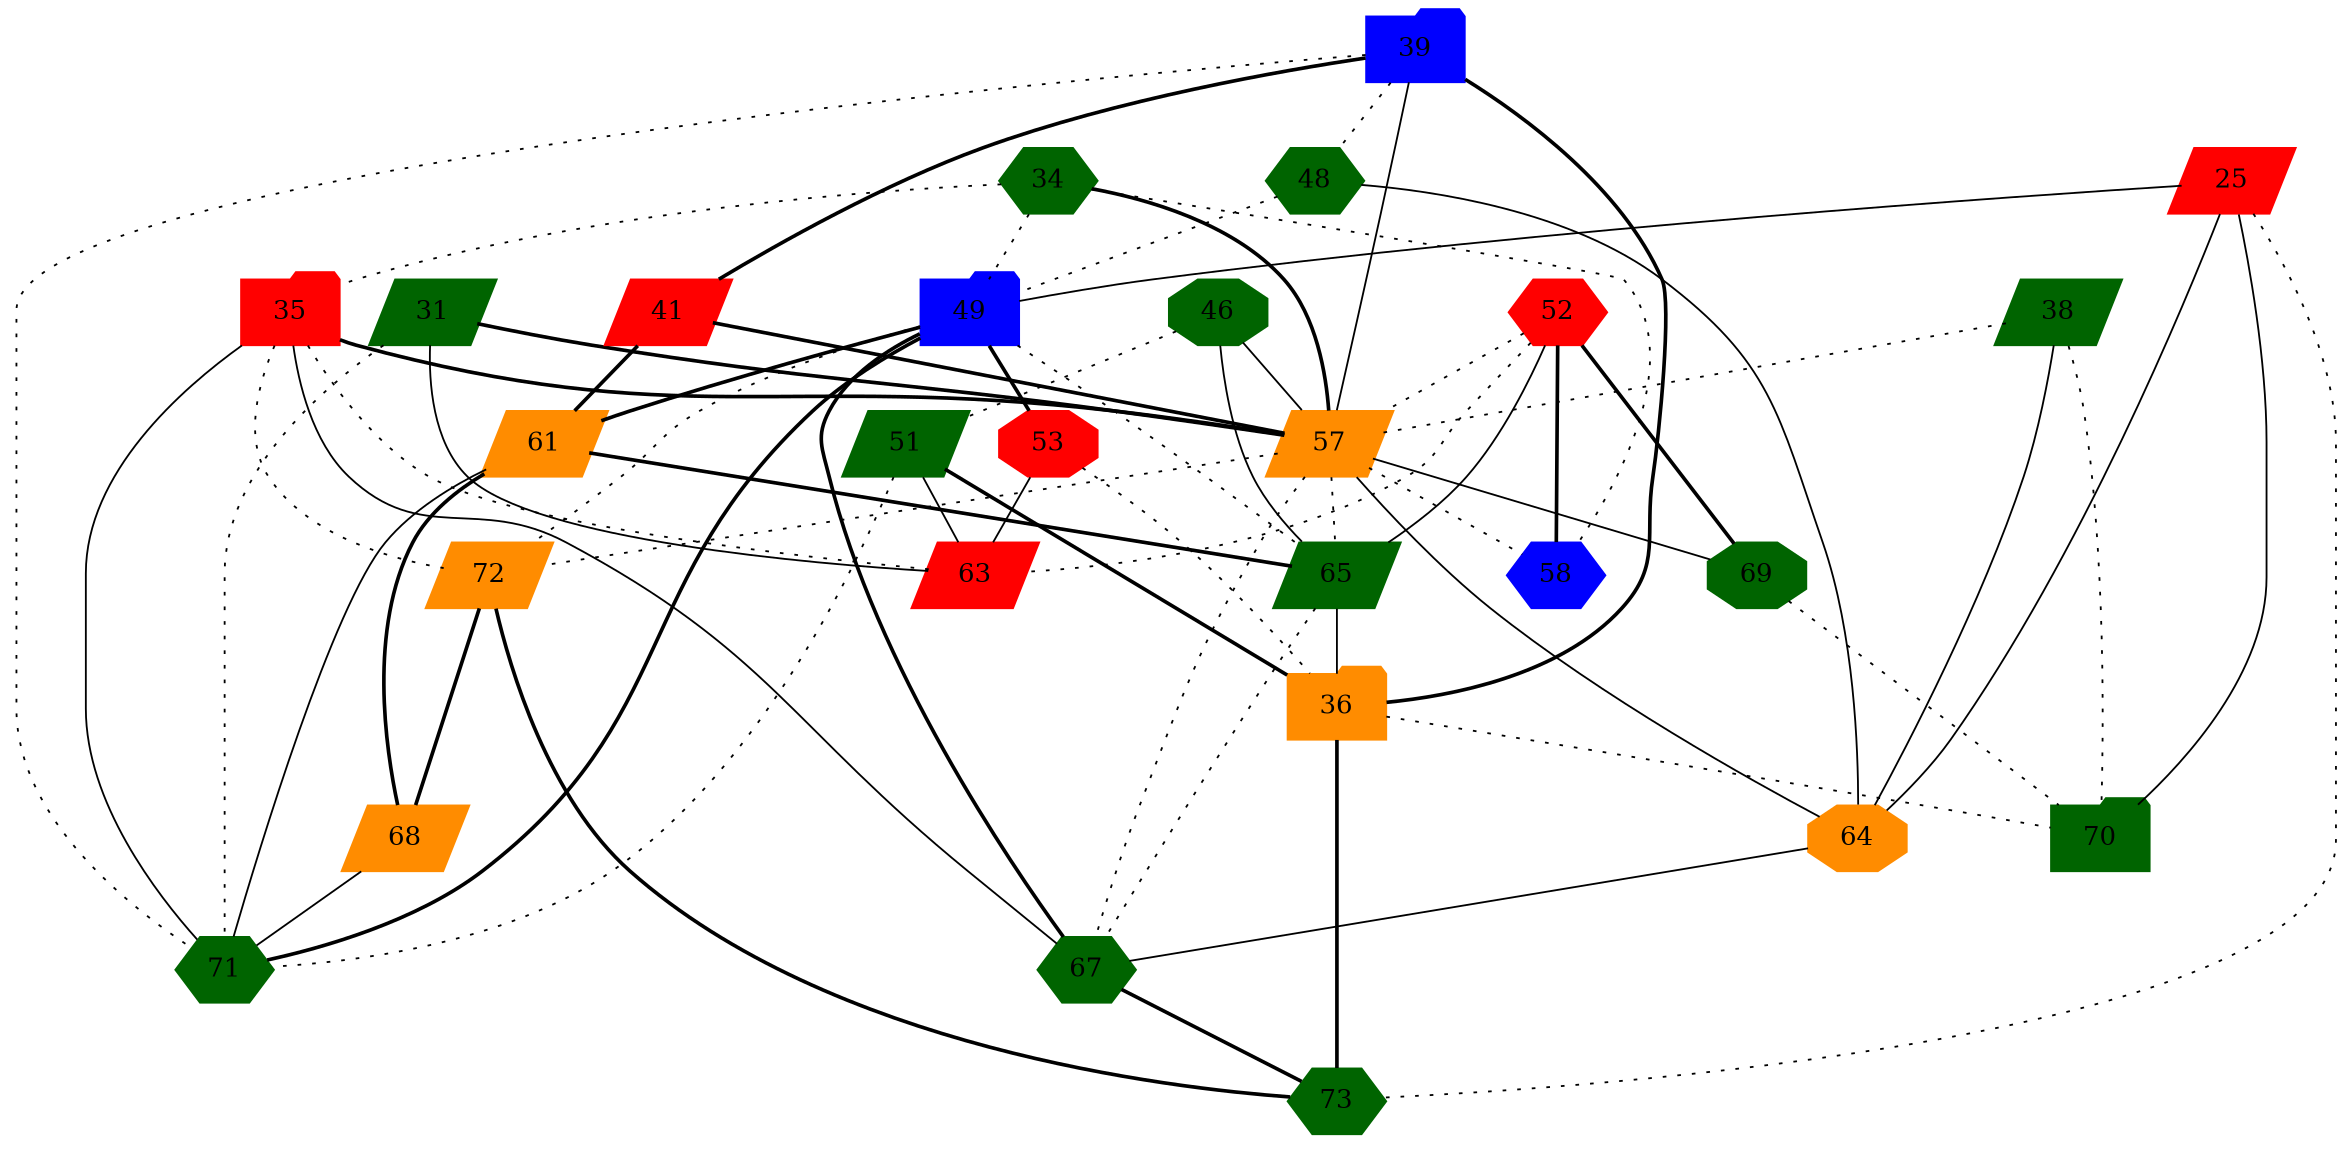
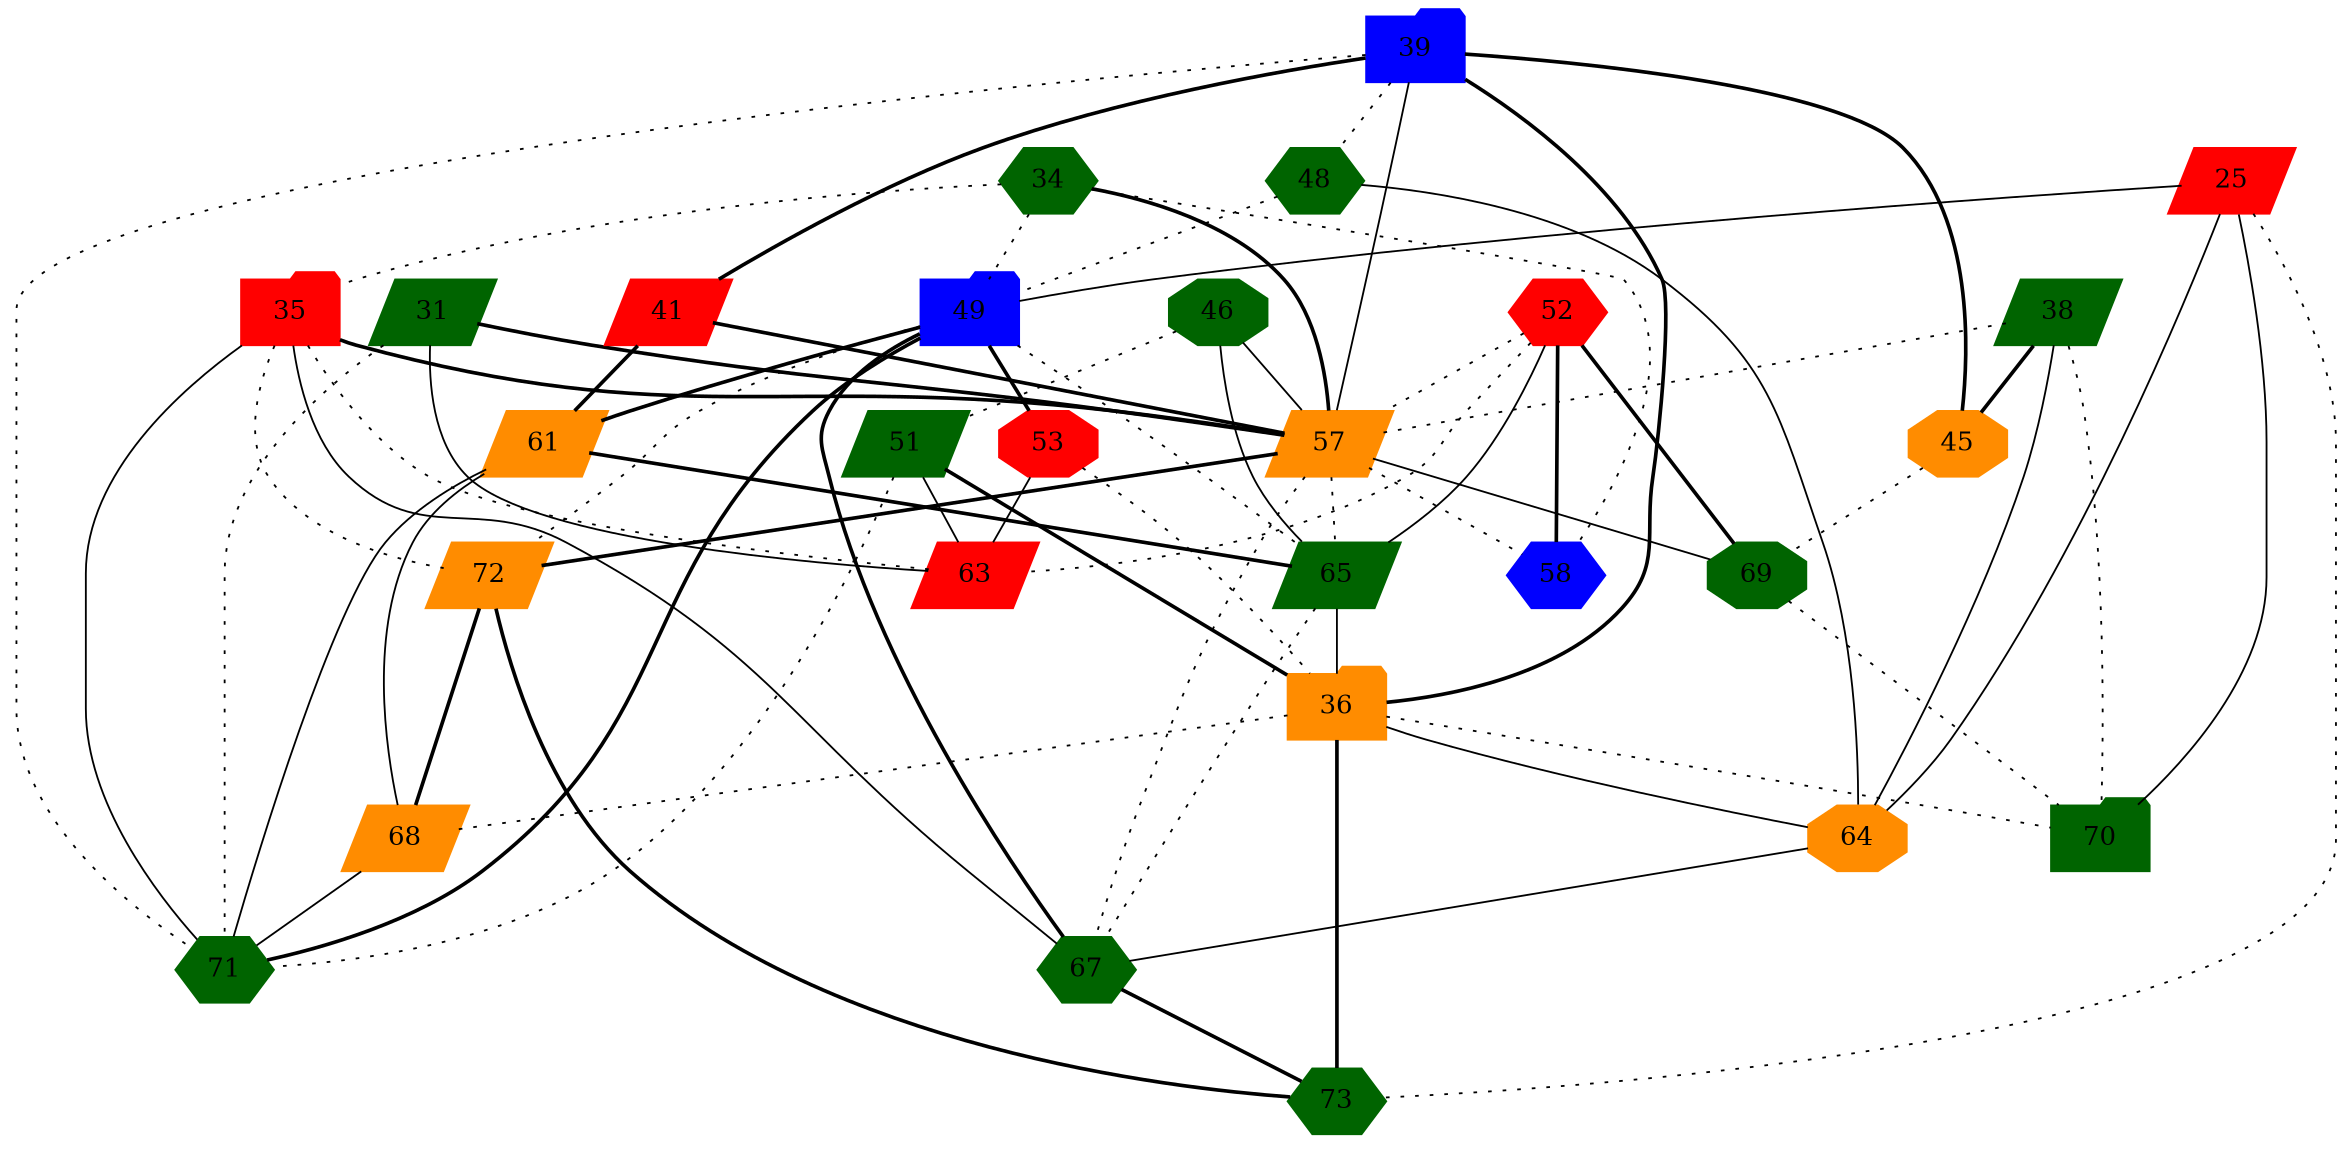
node "45": added
edge "57" -- "72": style dotted -> bold
edge "61" -- "68": style bold -> solid
edge "57" -- "64": now "36" -- "64"
edge "36" -- "68": added
